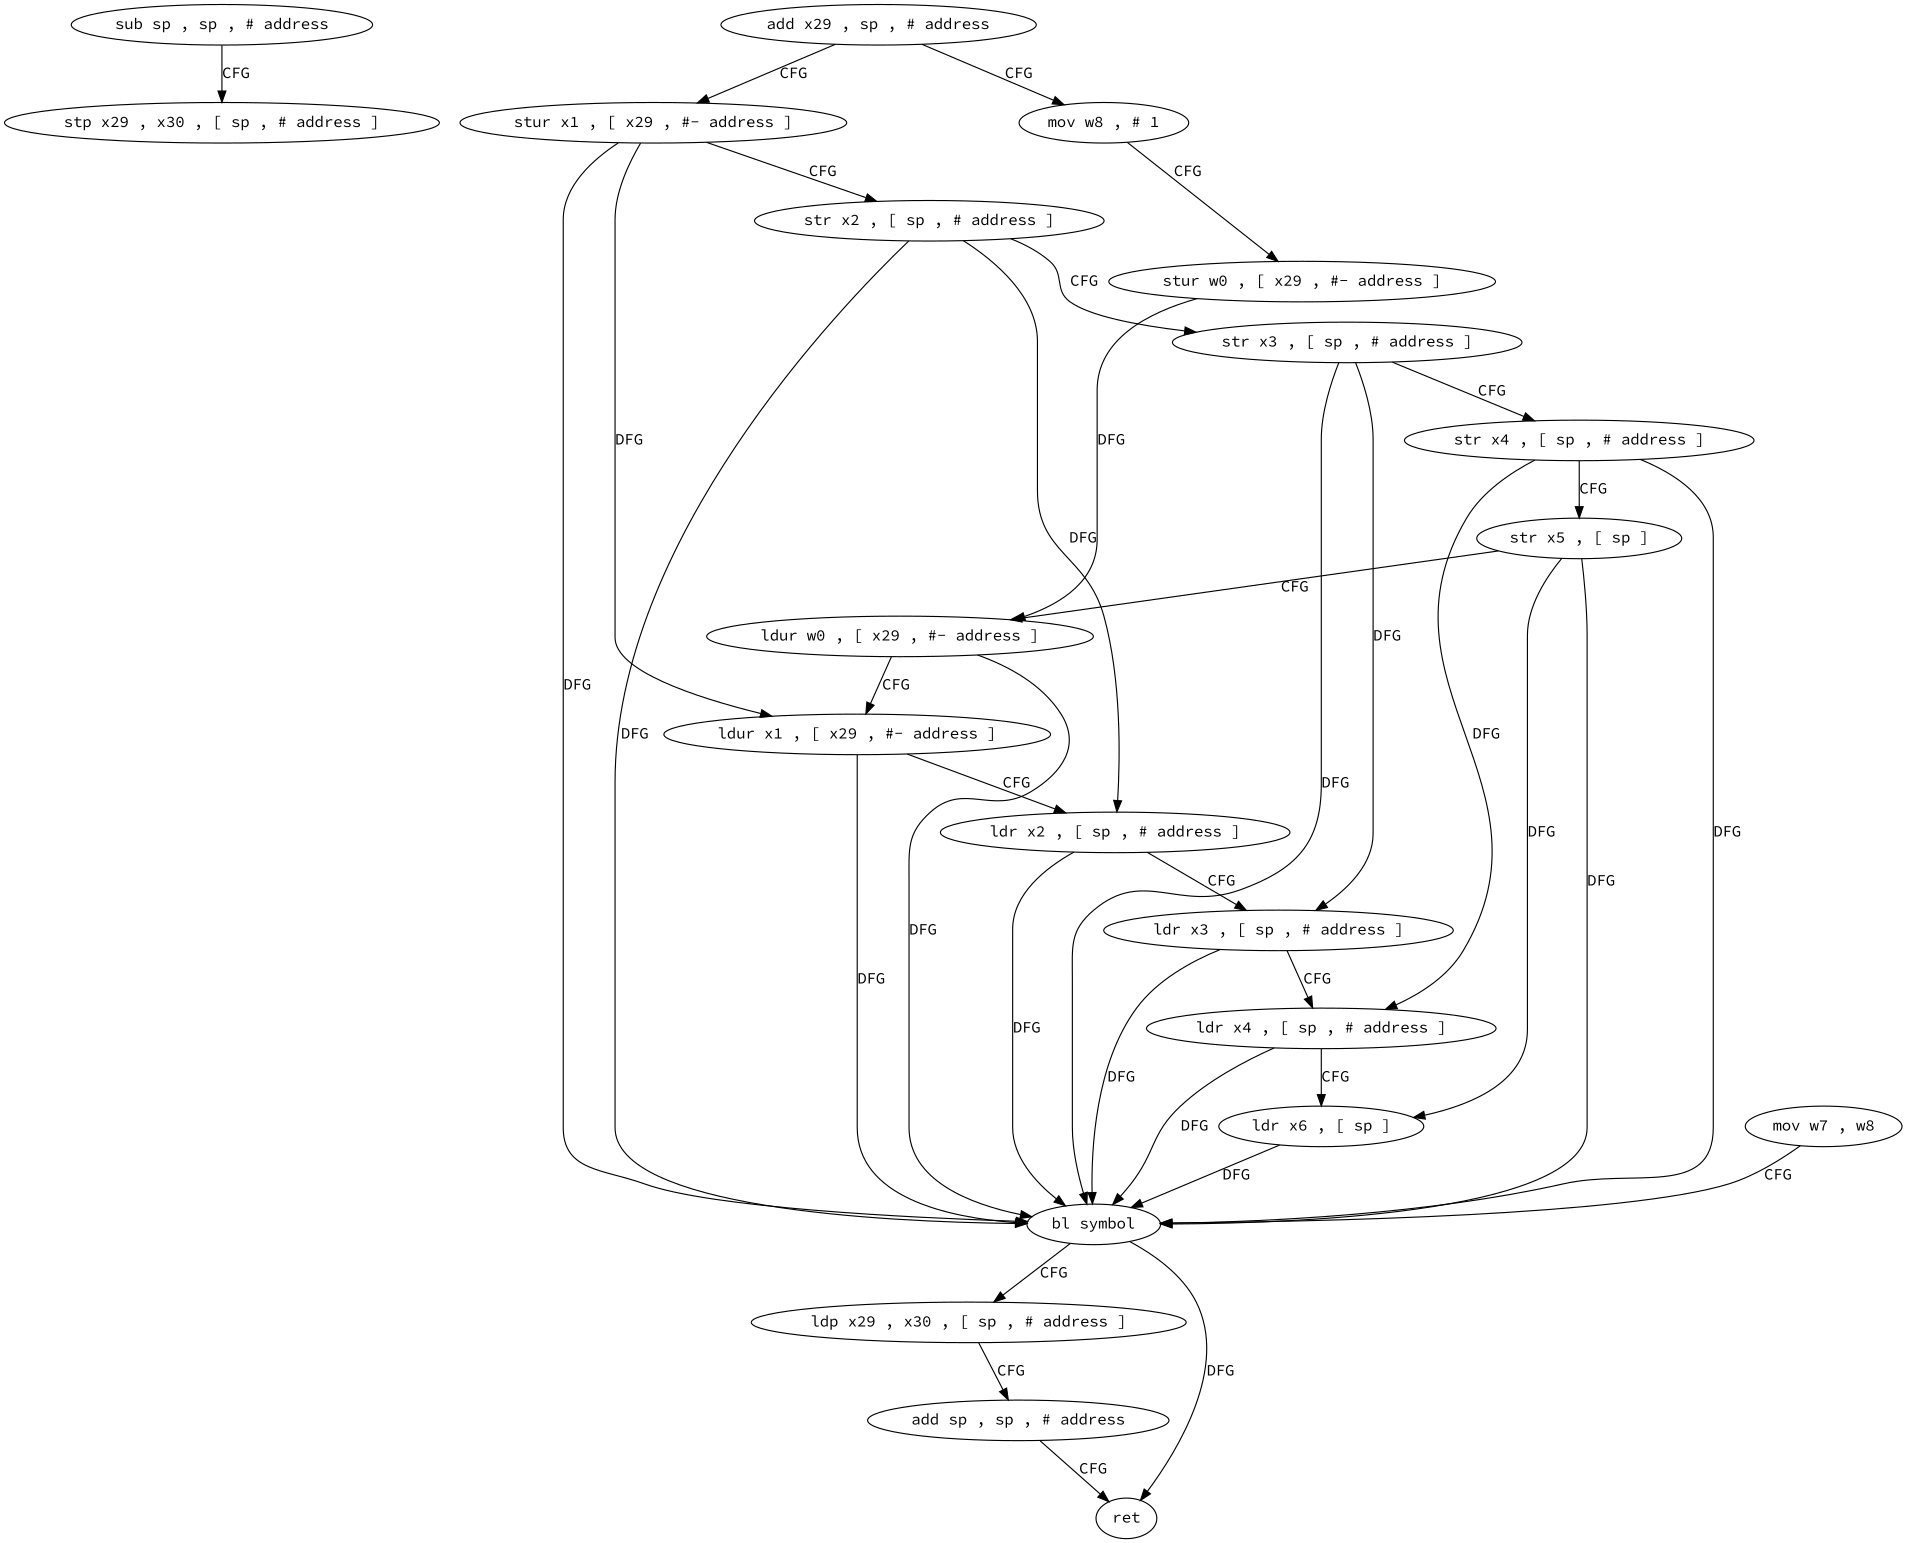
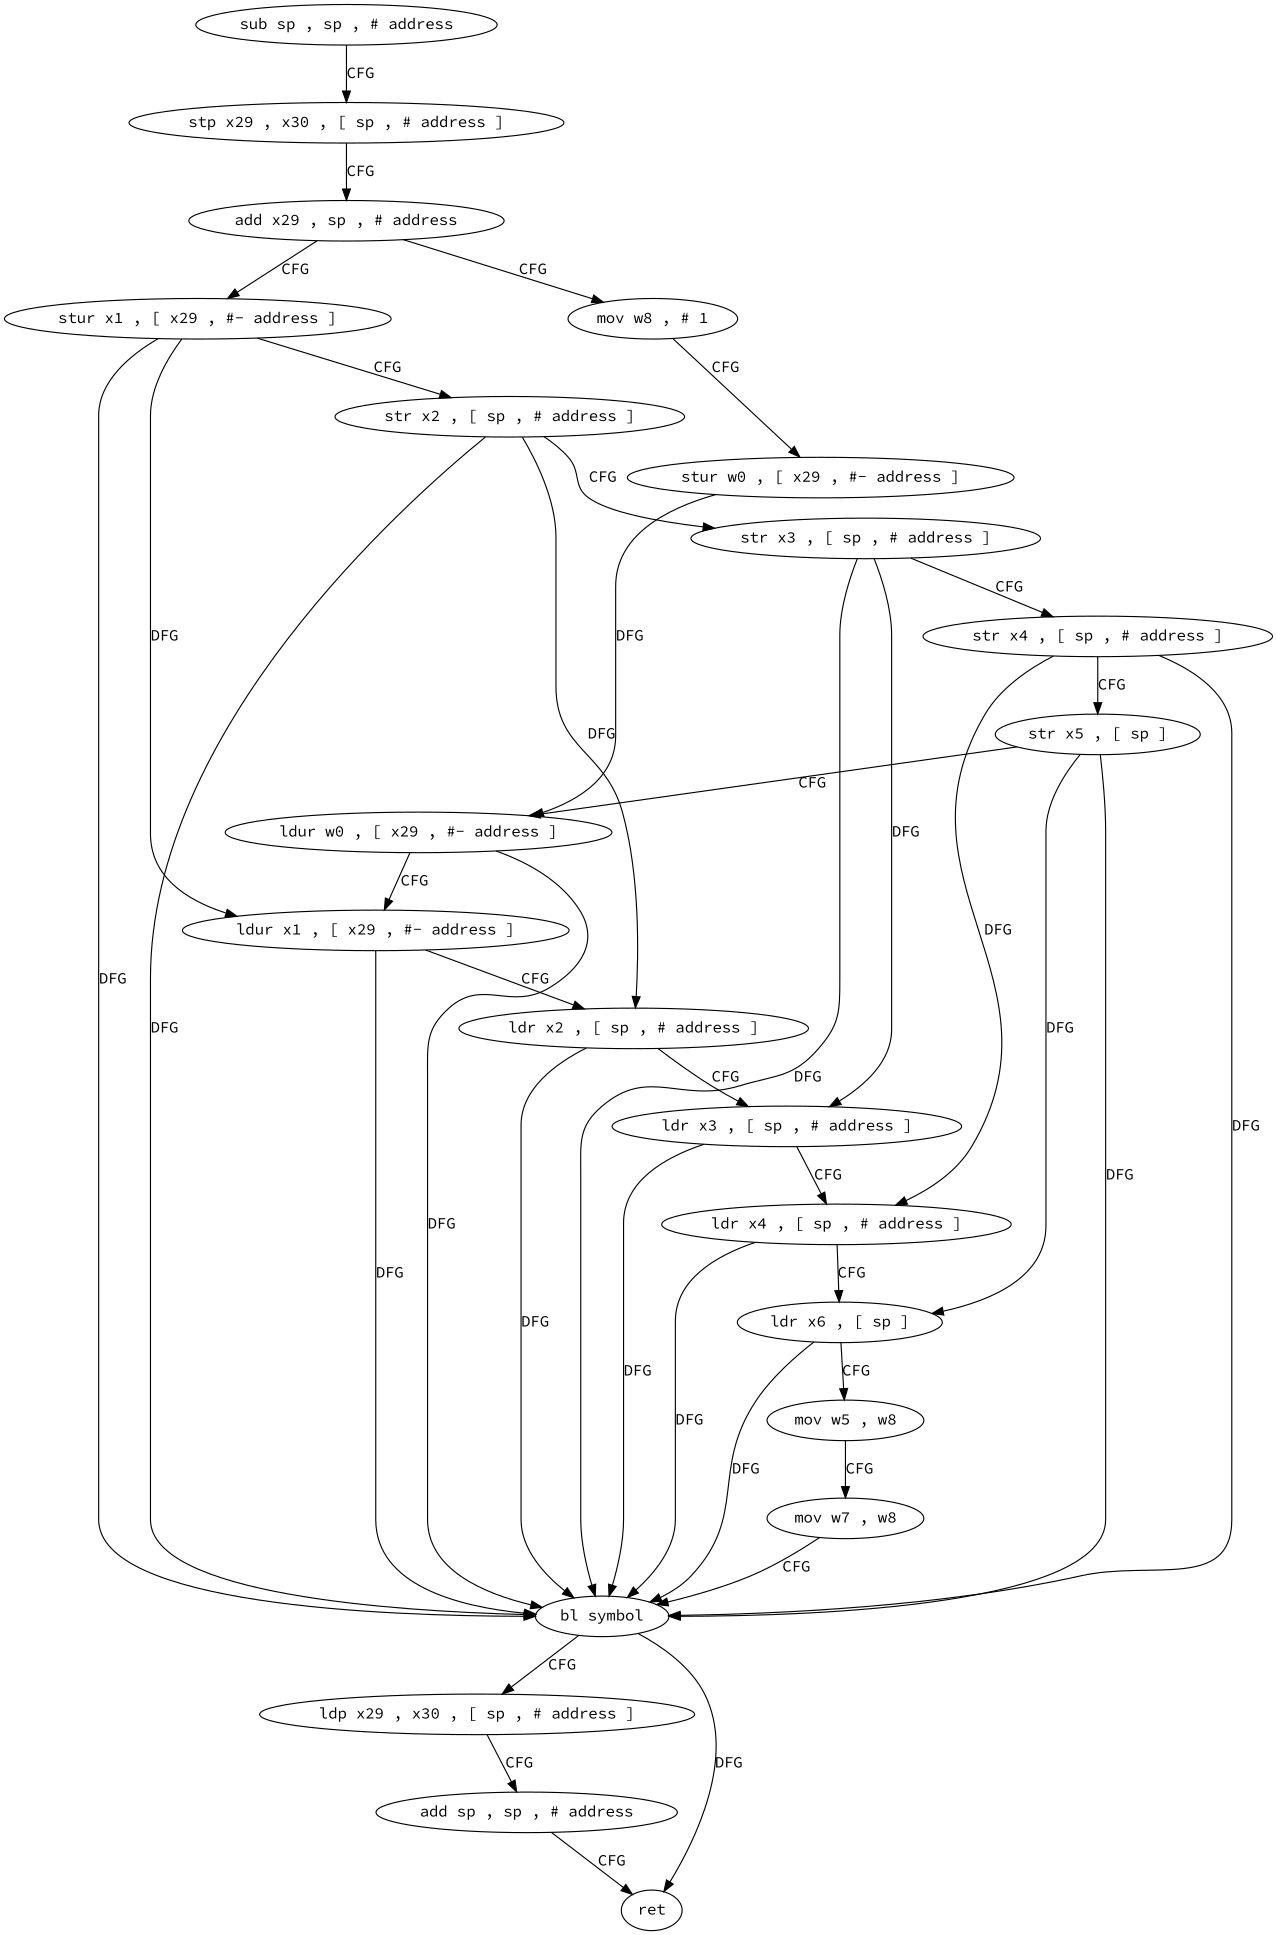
edge "stp x29 , x30 , [ sp , # address ]" -> "add x29 , sp , # address": added, label "CFG"
node "mov w5 , w8": added
